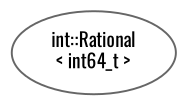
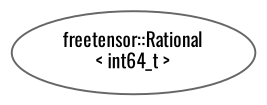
node "int::Rational < int64_t >": label "int::Rational < int64_t >" -> "freetensor::Rational < int64_t >"
